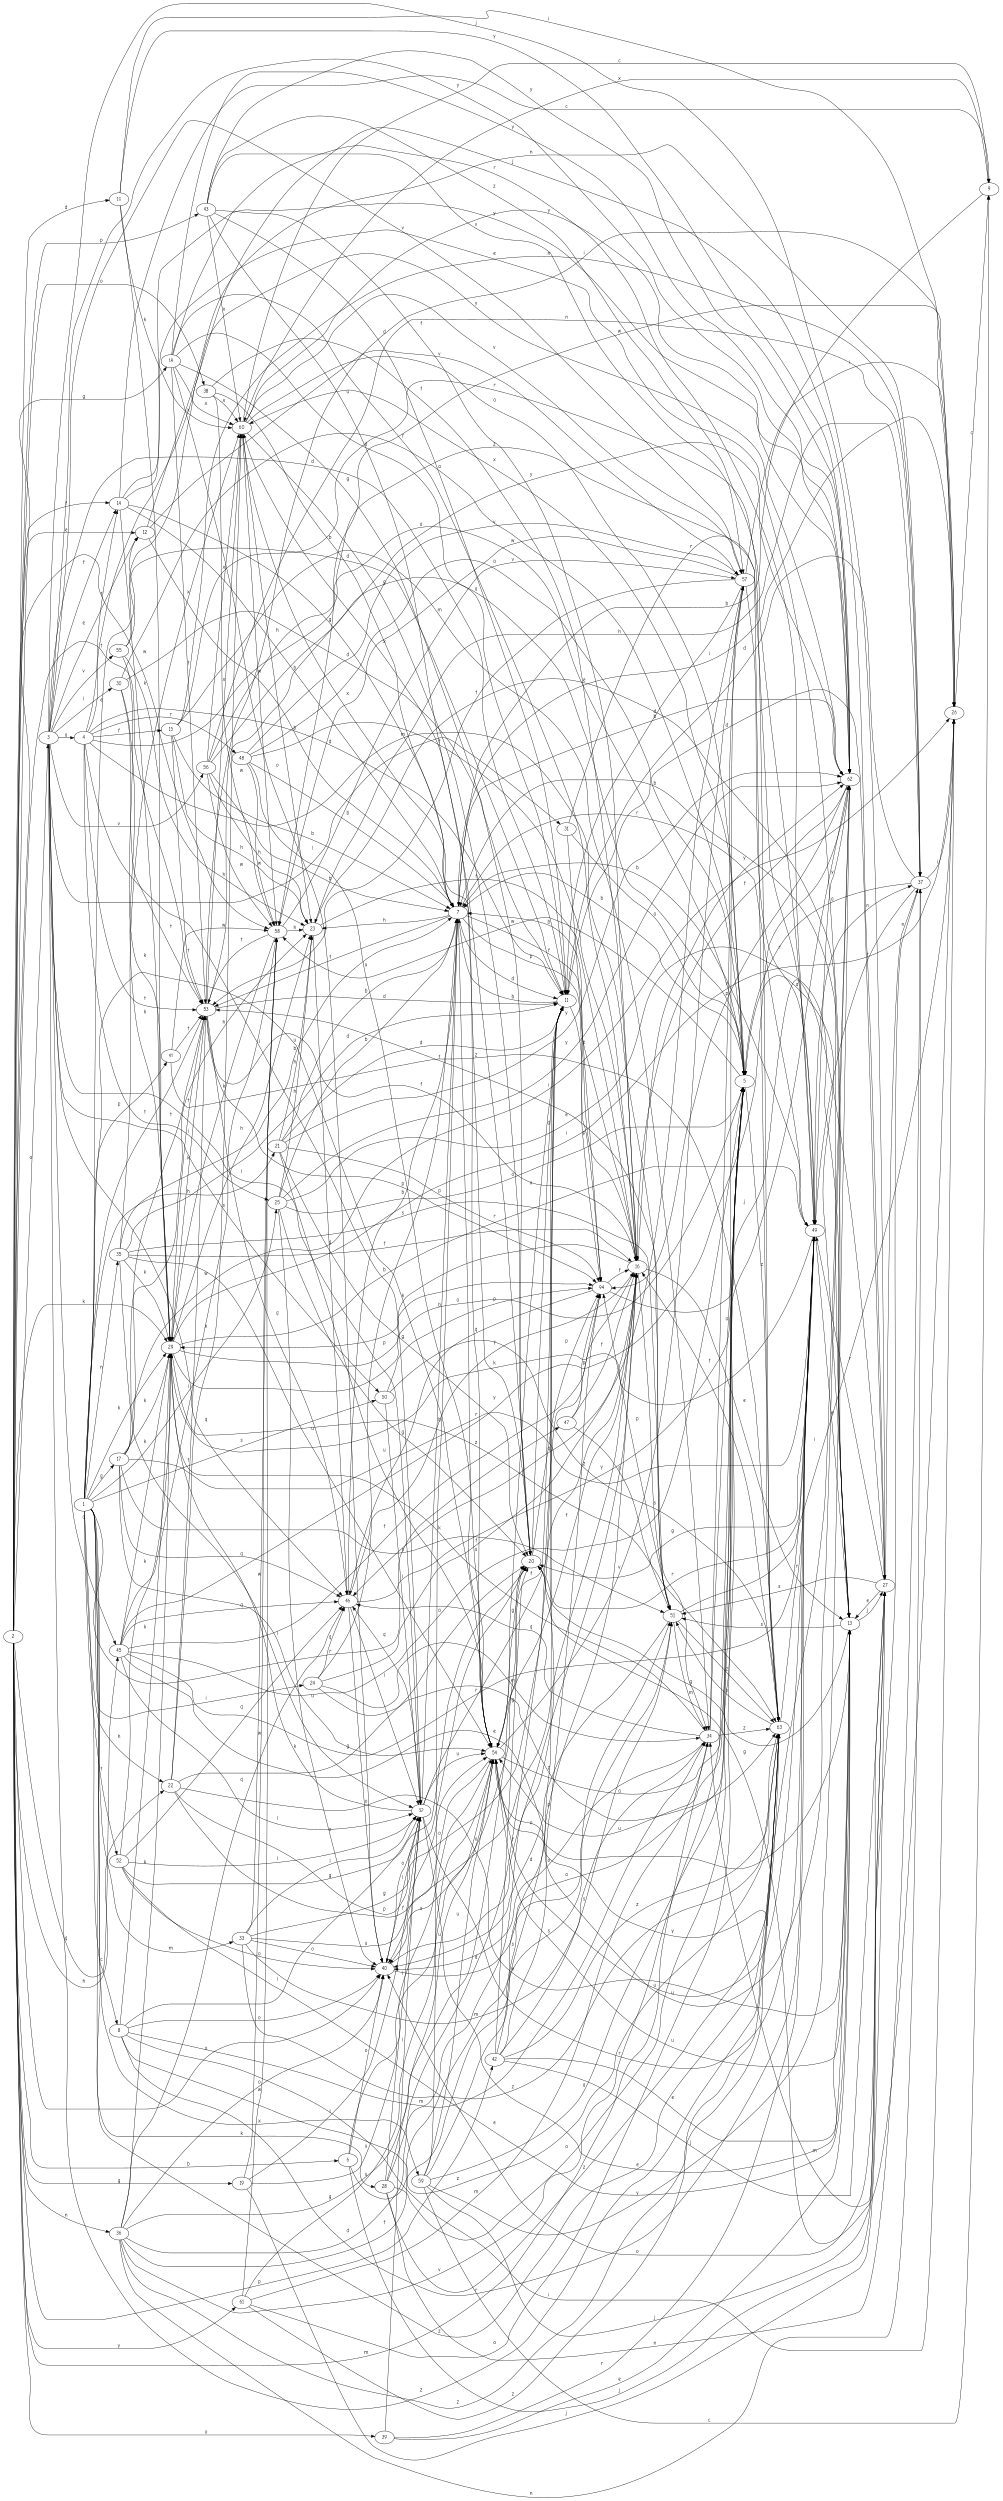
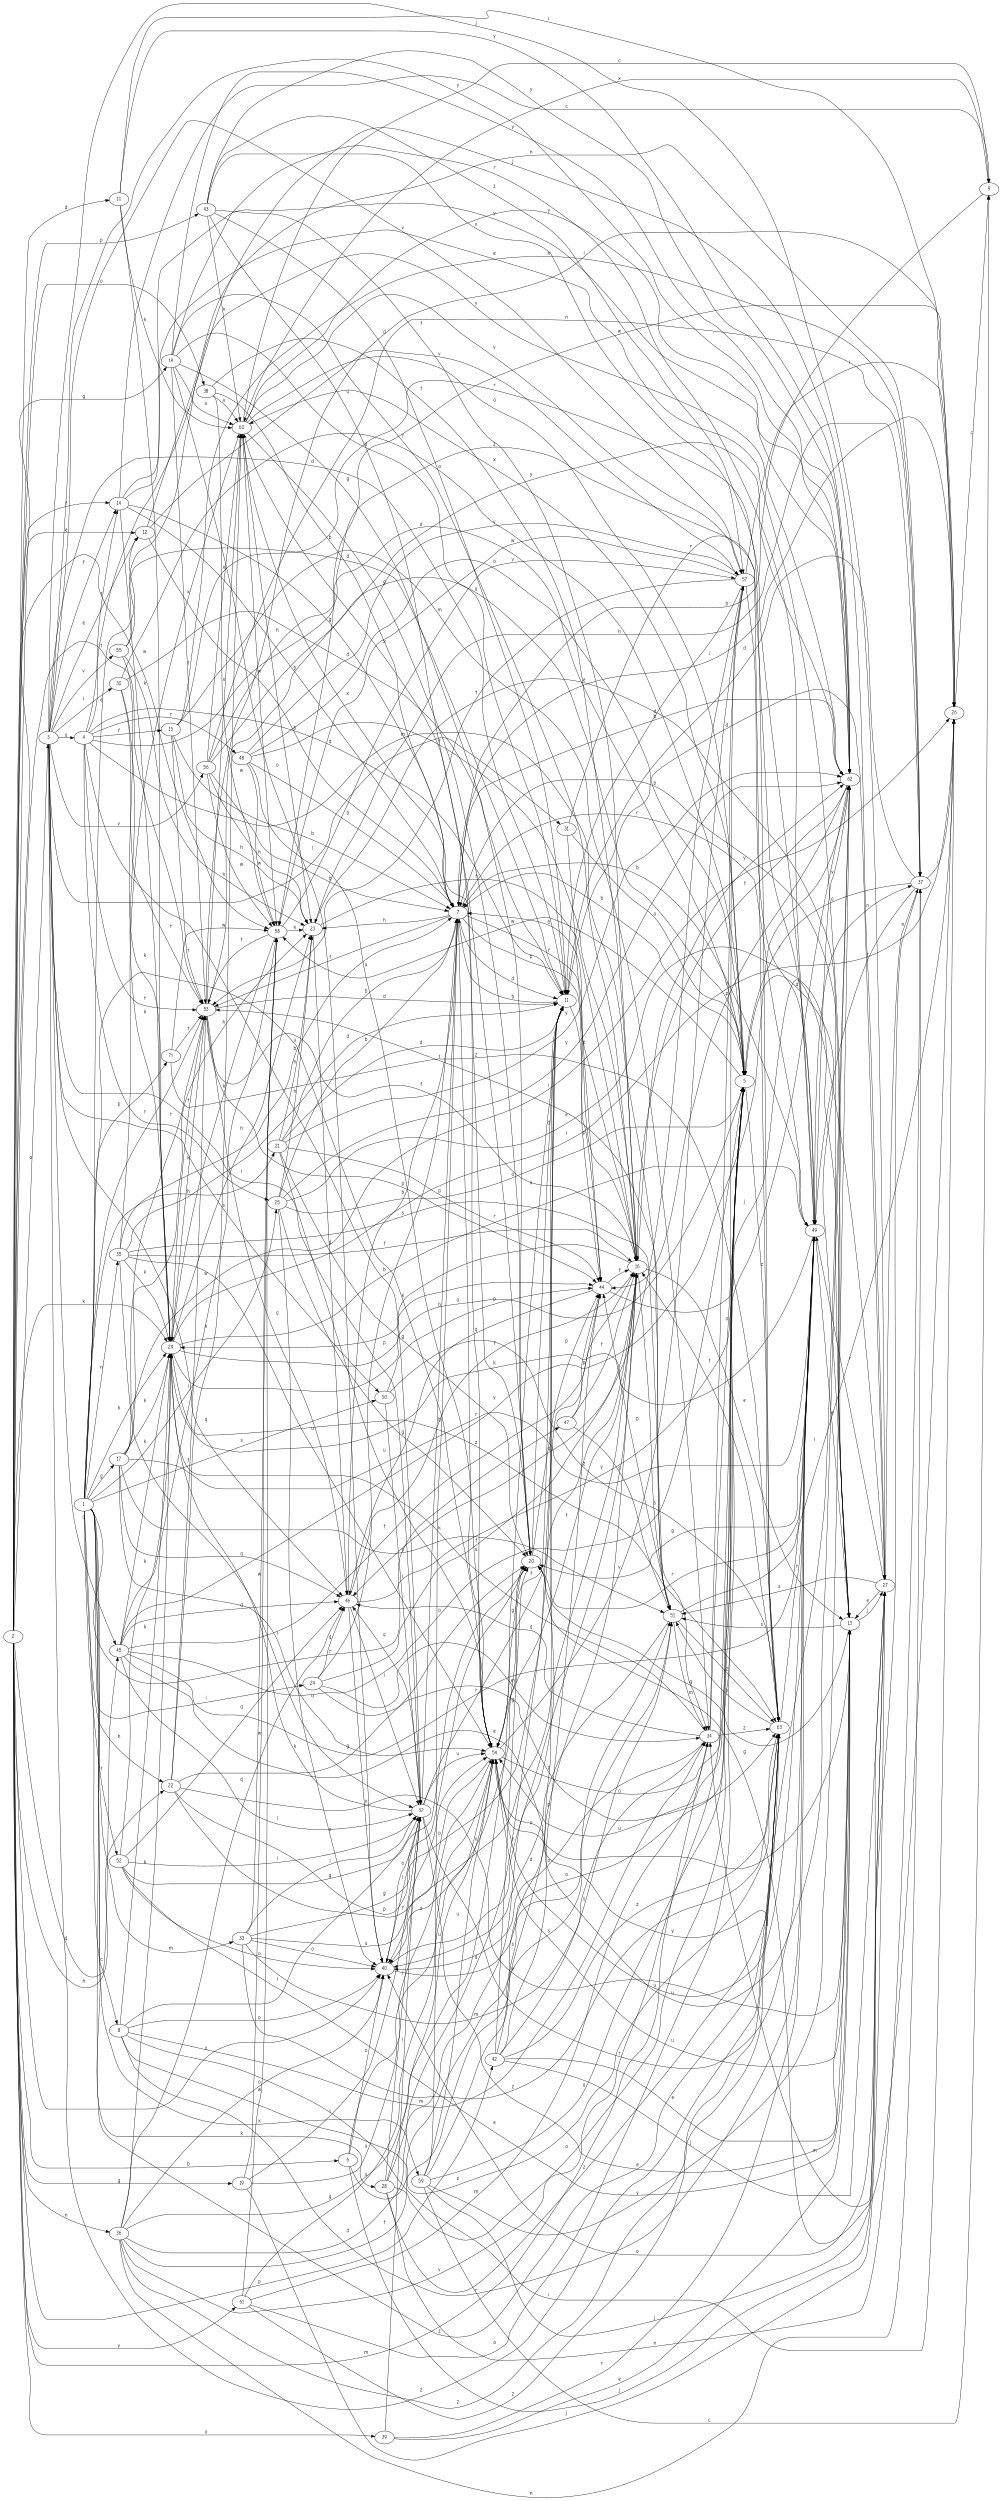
node "41": label "41" -> "71"
node "94": label "94" -> "44"
